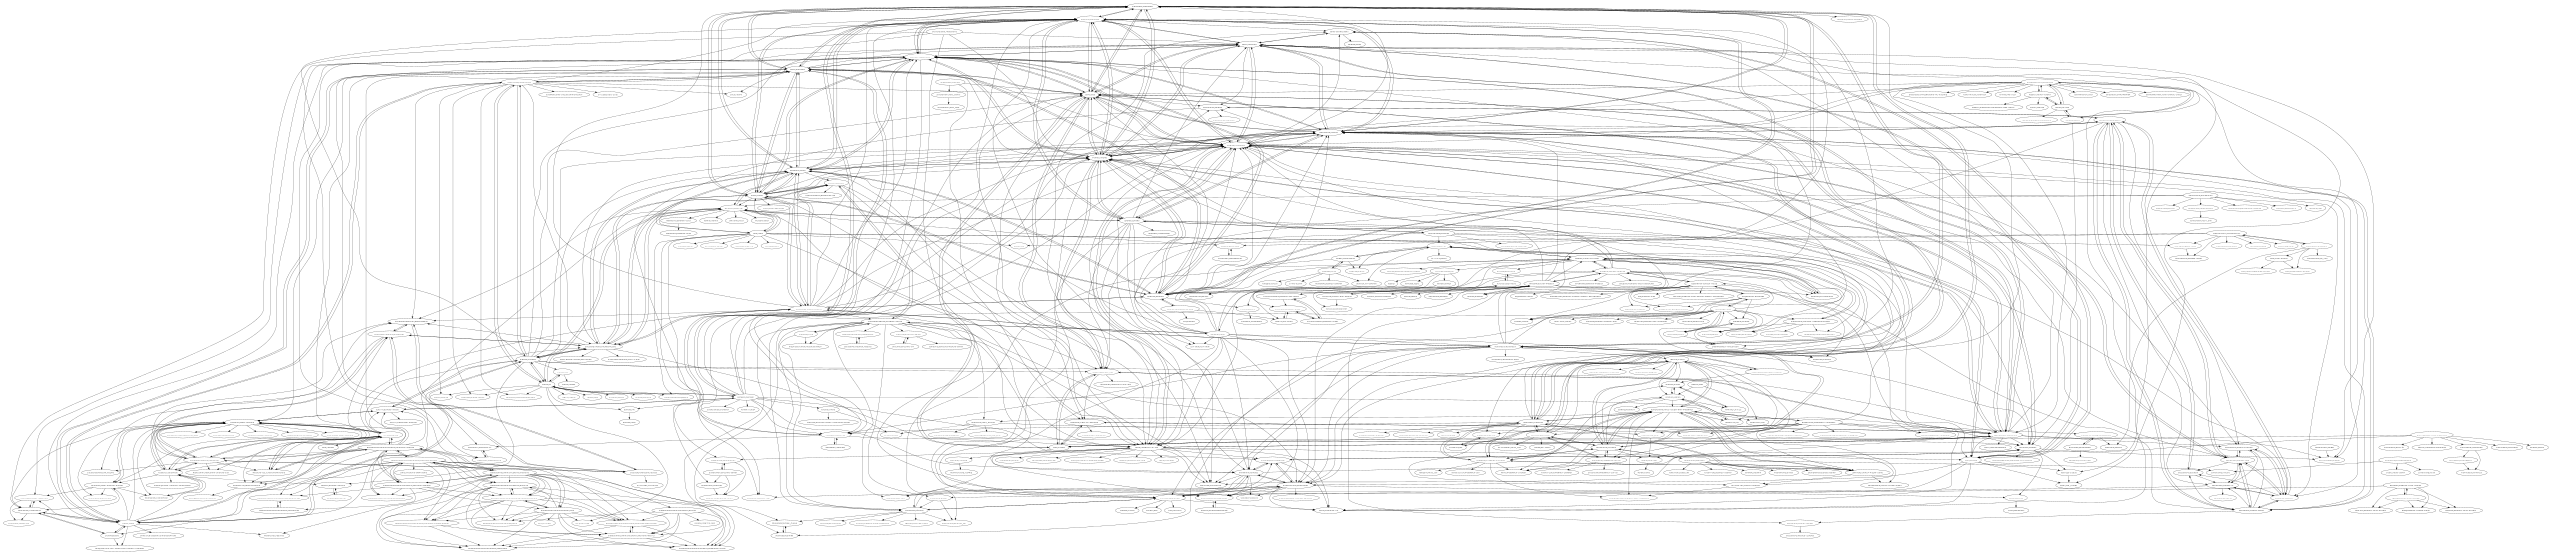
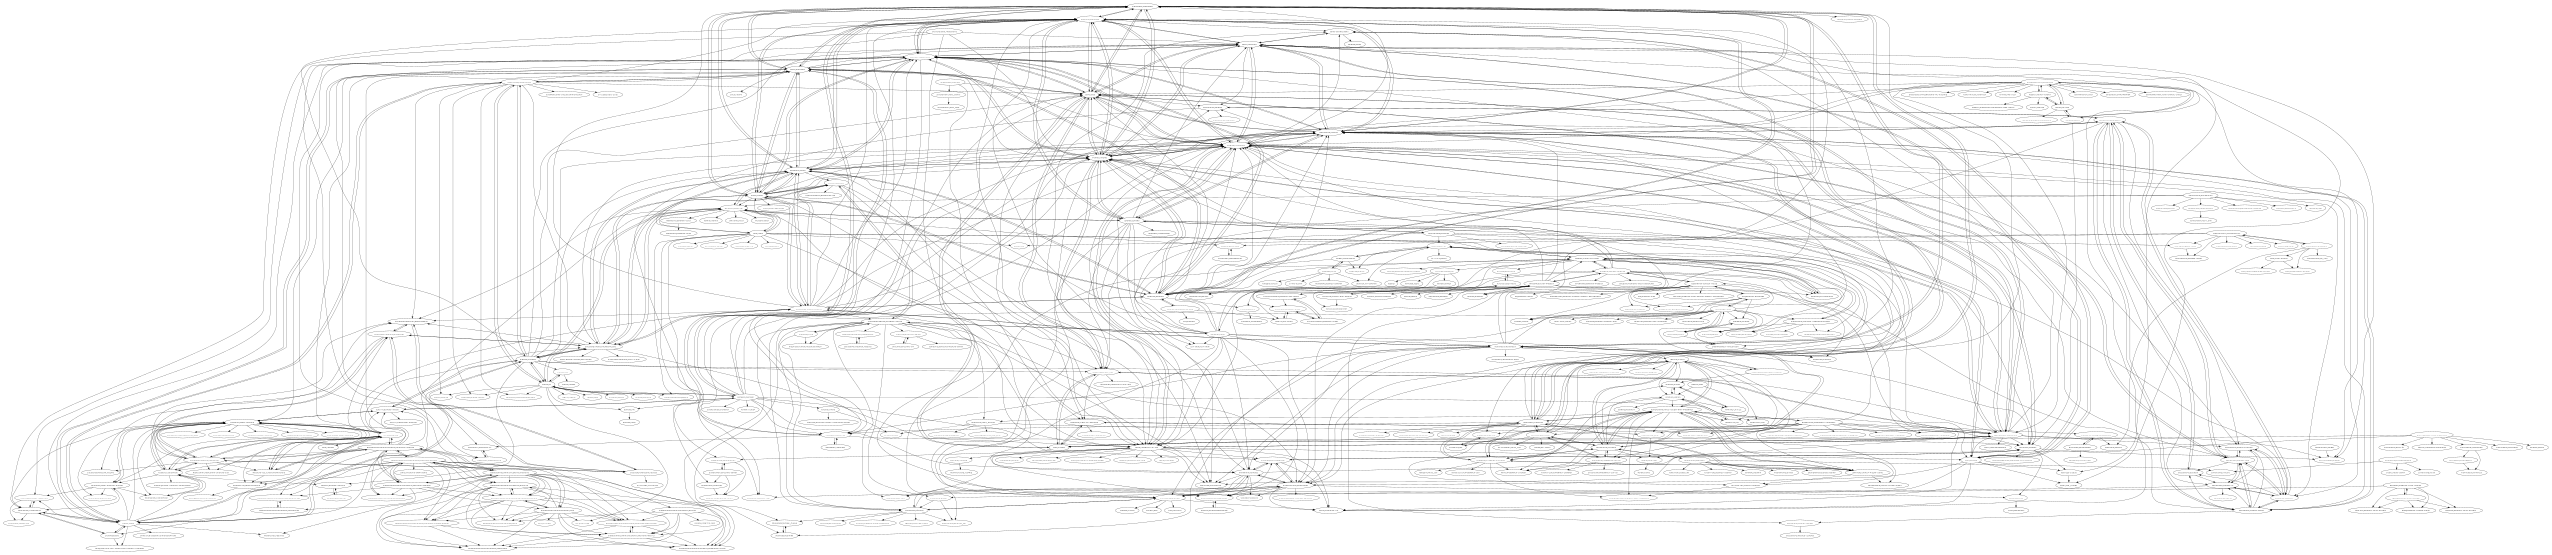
edge "resiprocate/resiprocate" -> "cisco/libsrtp": removed
node "kovalyshyn/docker-freeswitch": added
